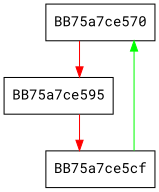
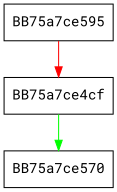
edge "BB75a7ce570" -> "BB75a7ce595": removed
node "BB75a7ce5cf": label "BB75a7ce5cf" -> "BB75a7ce4cf"
